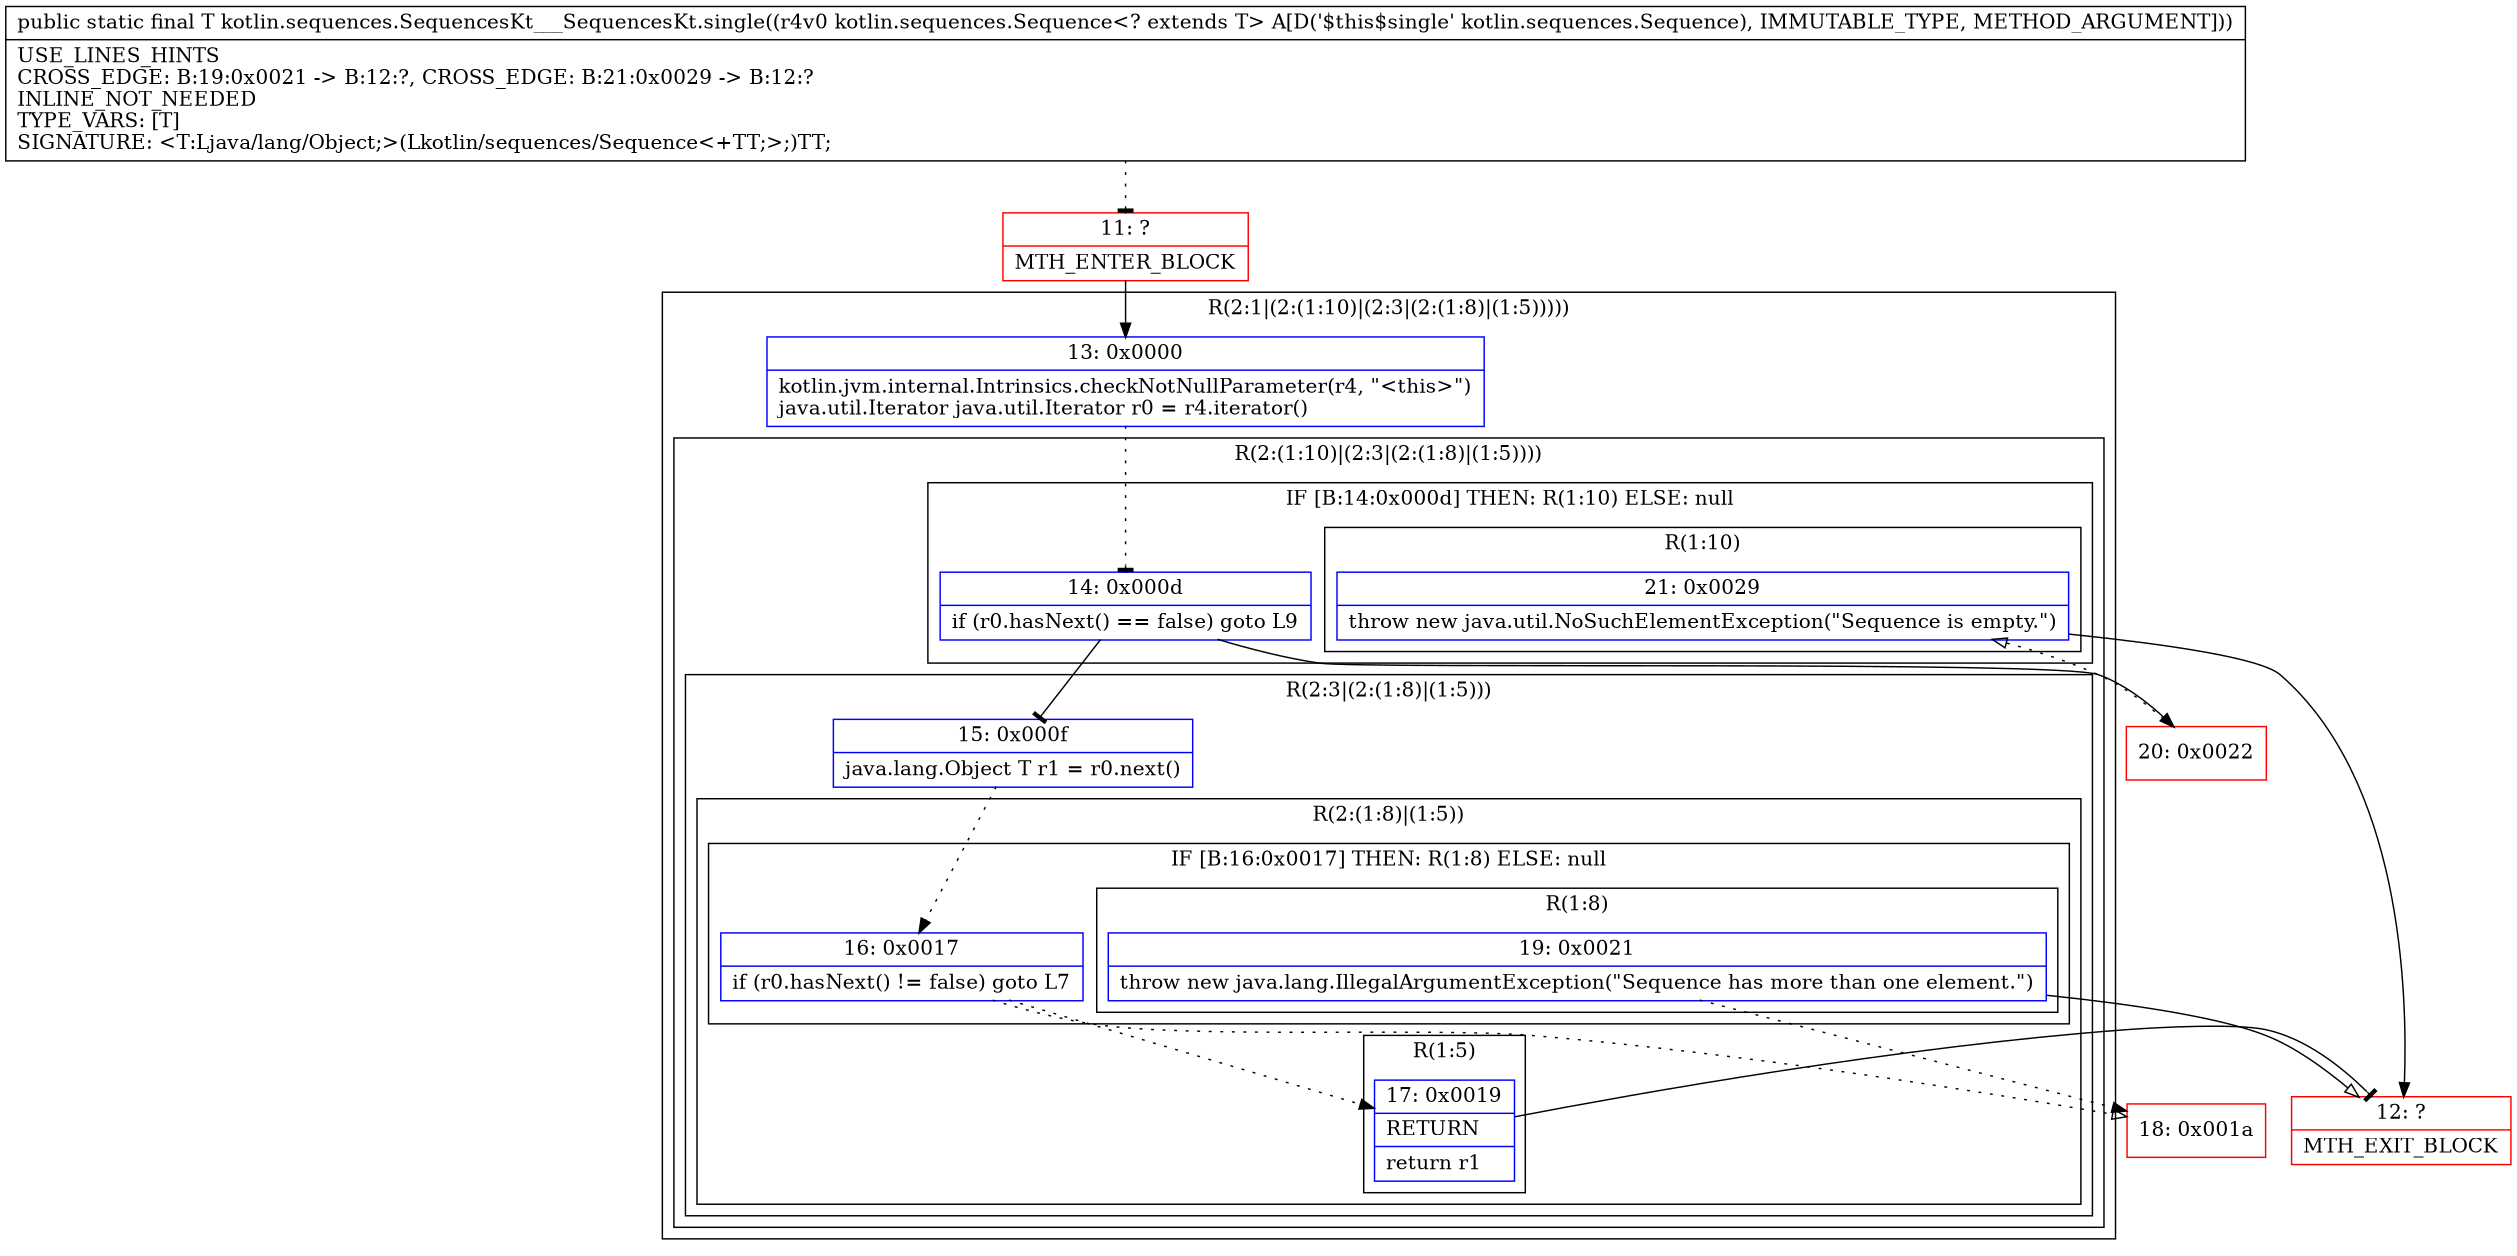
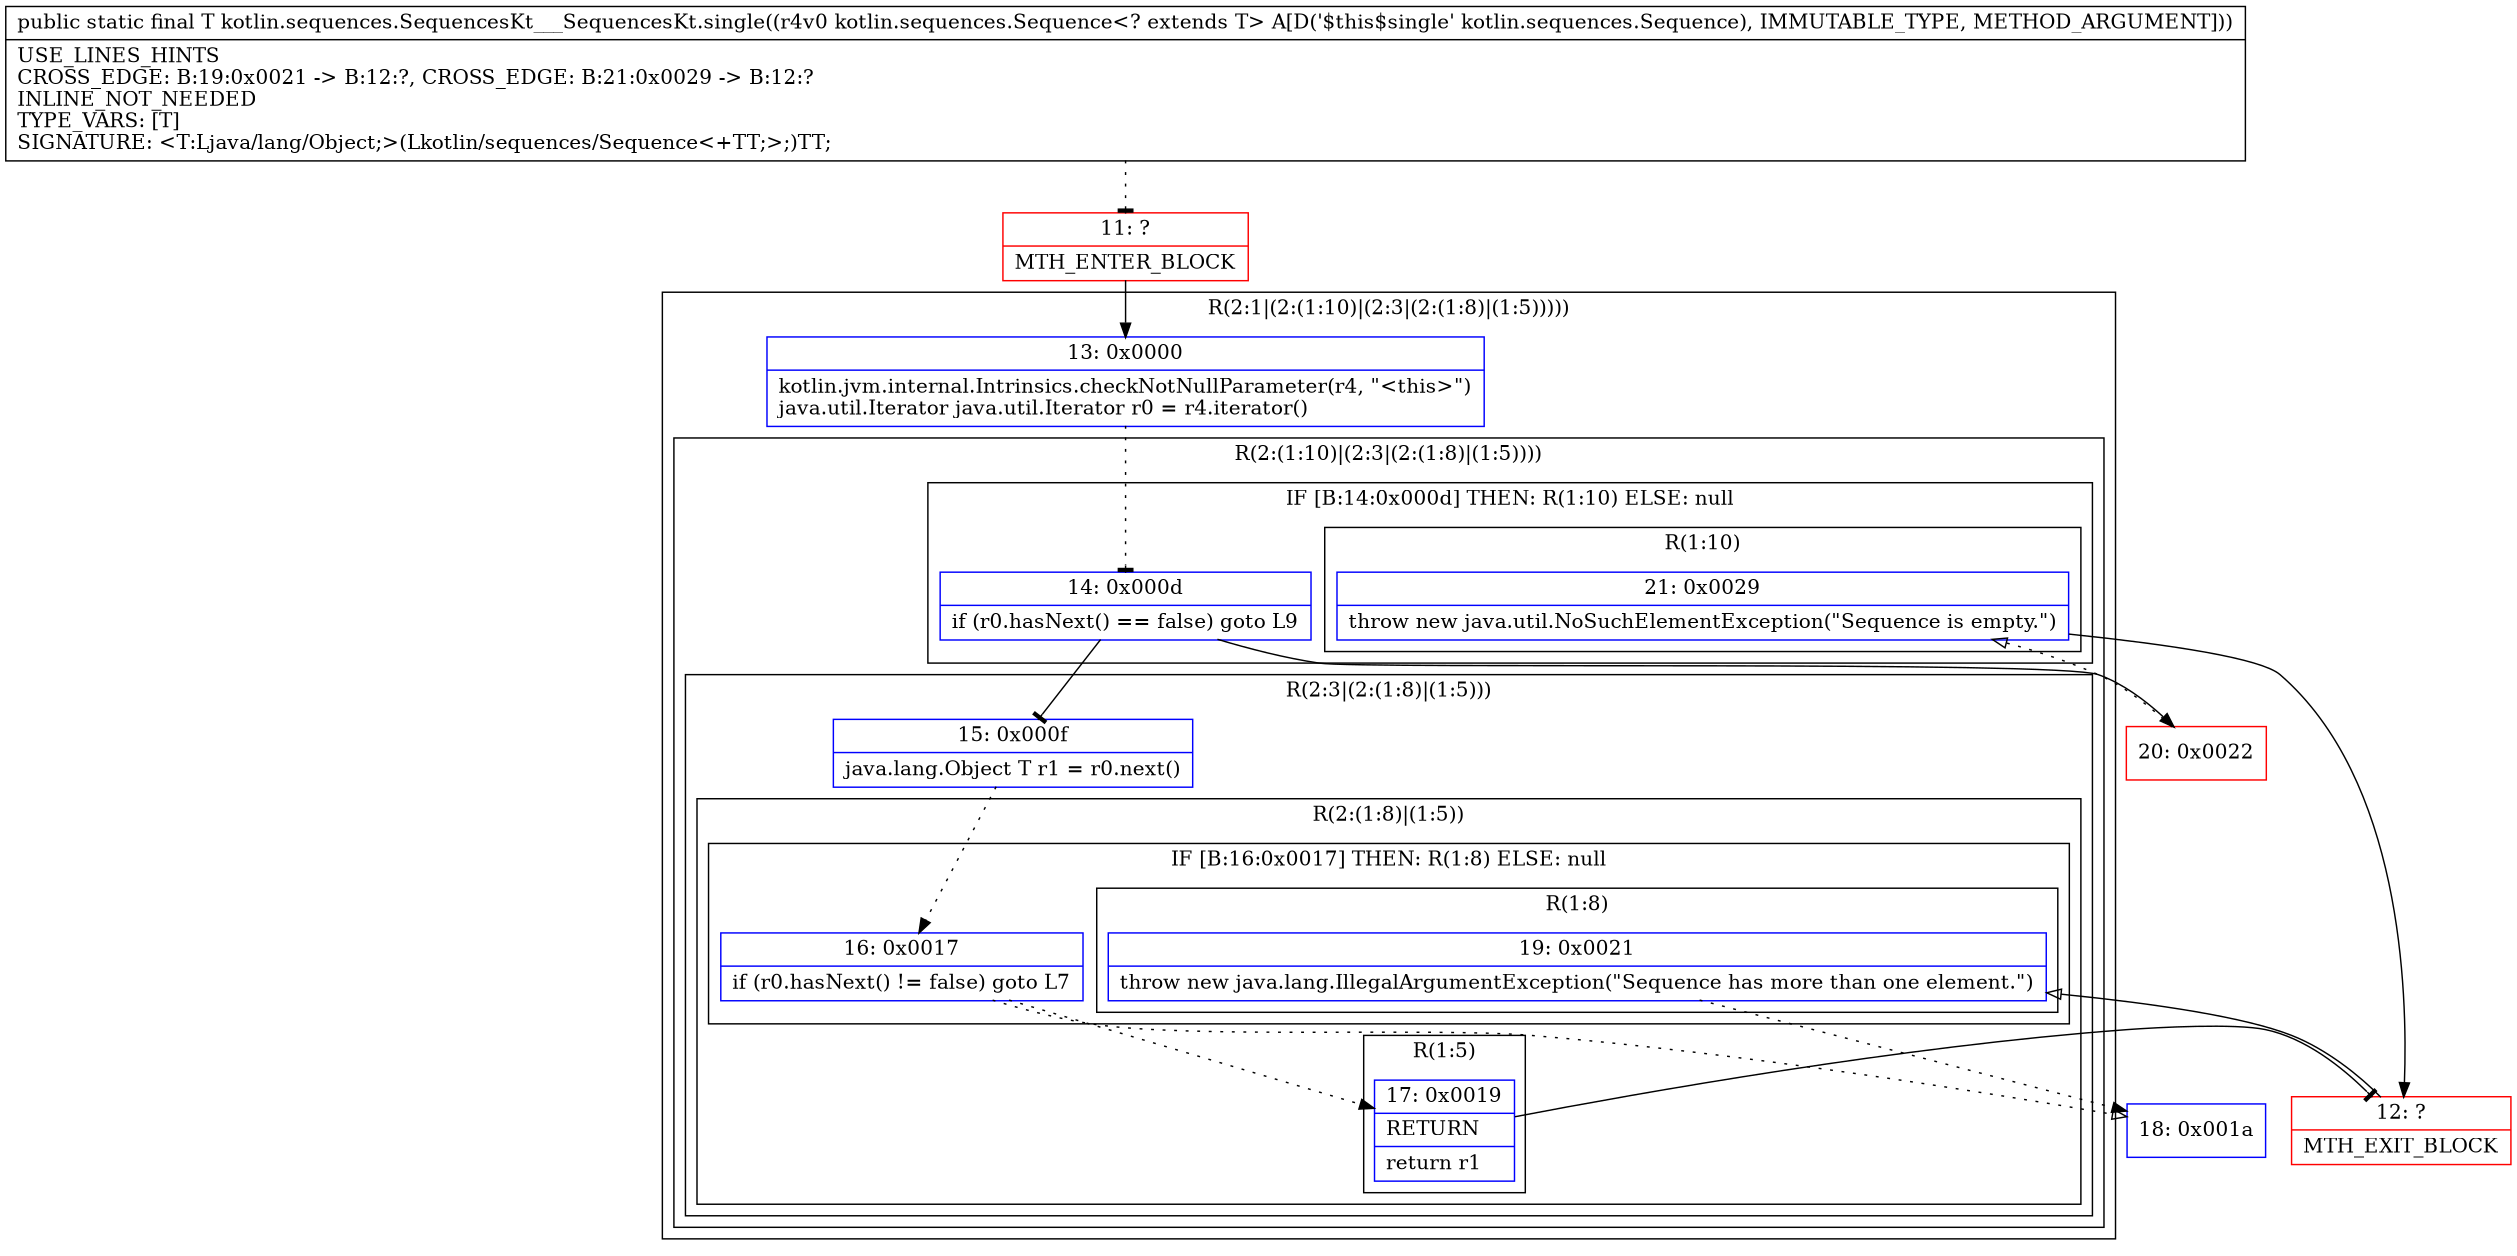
edge "19: 0x0021" -> "12: ?": reversed
node "18: 0x001a": color red -> blue
